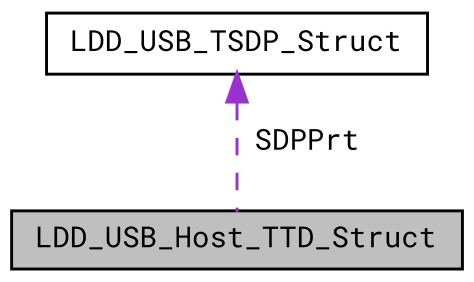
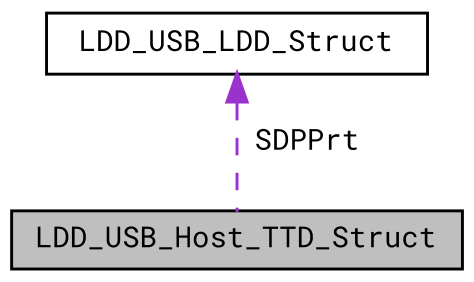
node "LDD_USB_TSDP_Struct": label "LDD_USB_TSDP_Struct" -> "LDD_USB_LDD_Struct"
